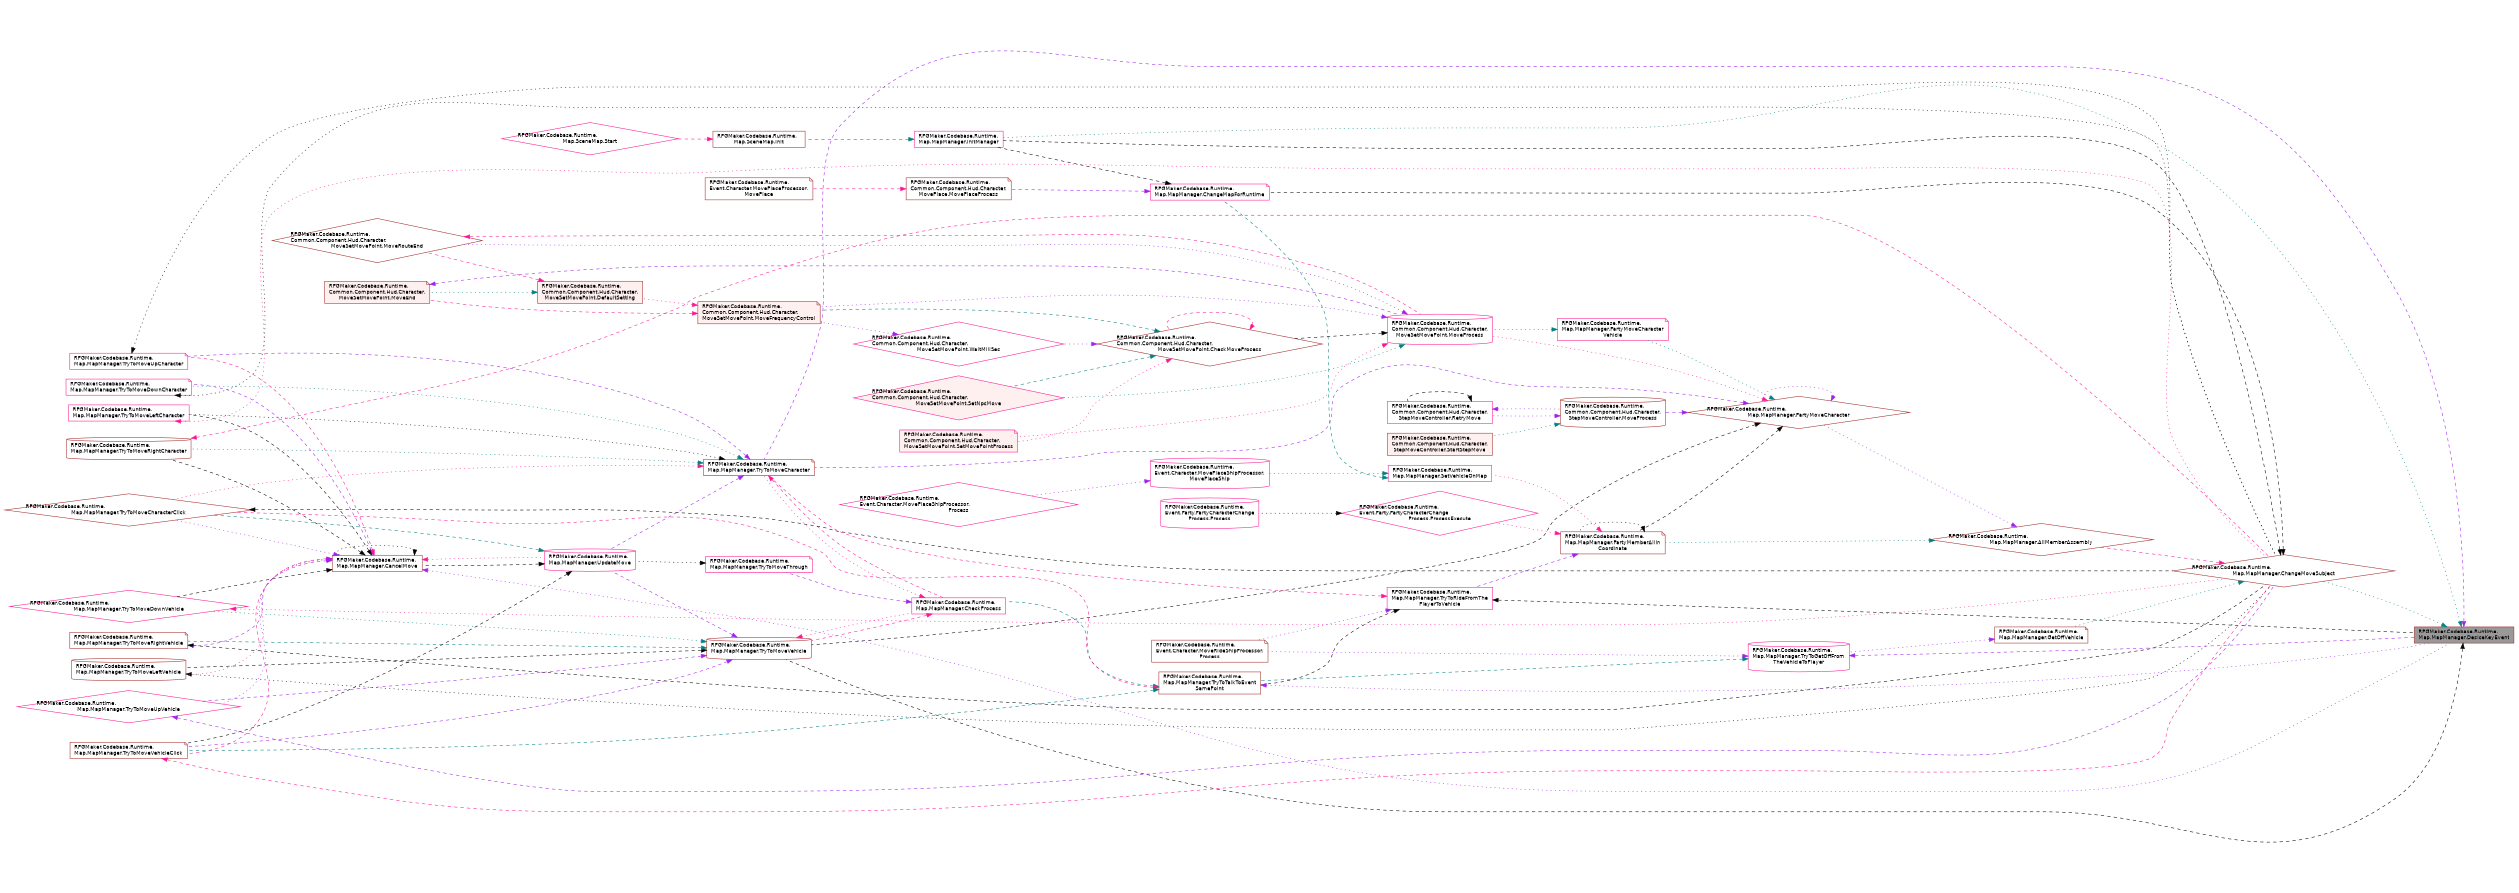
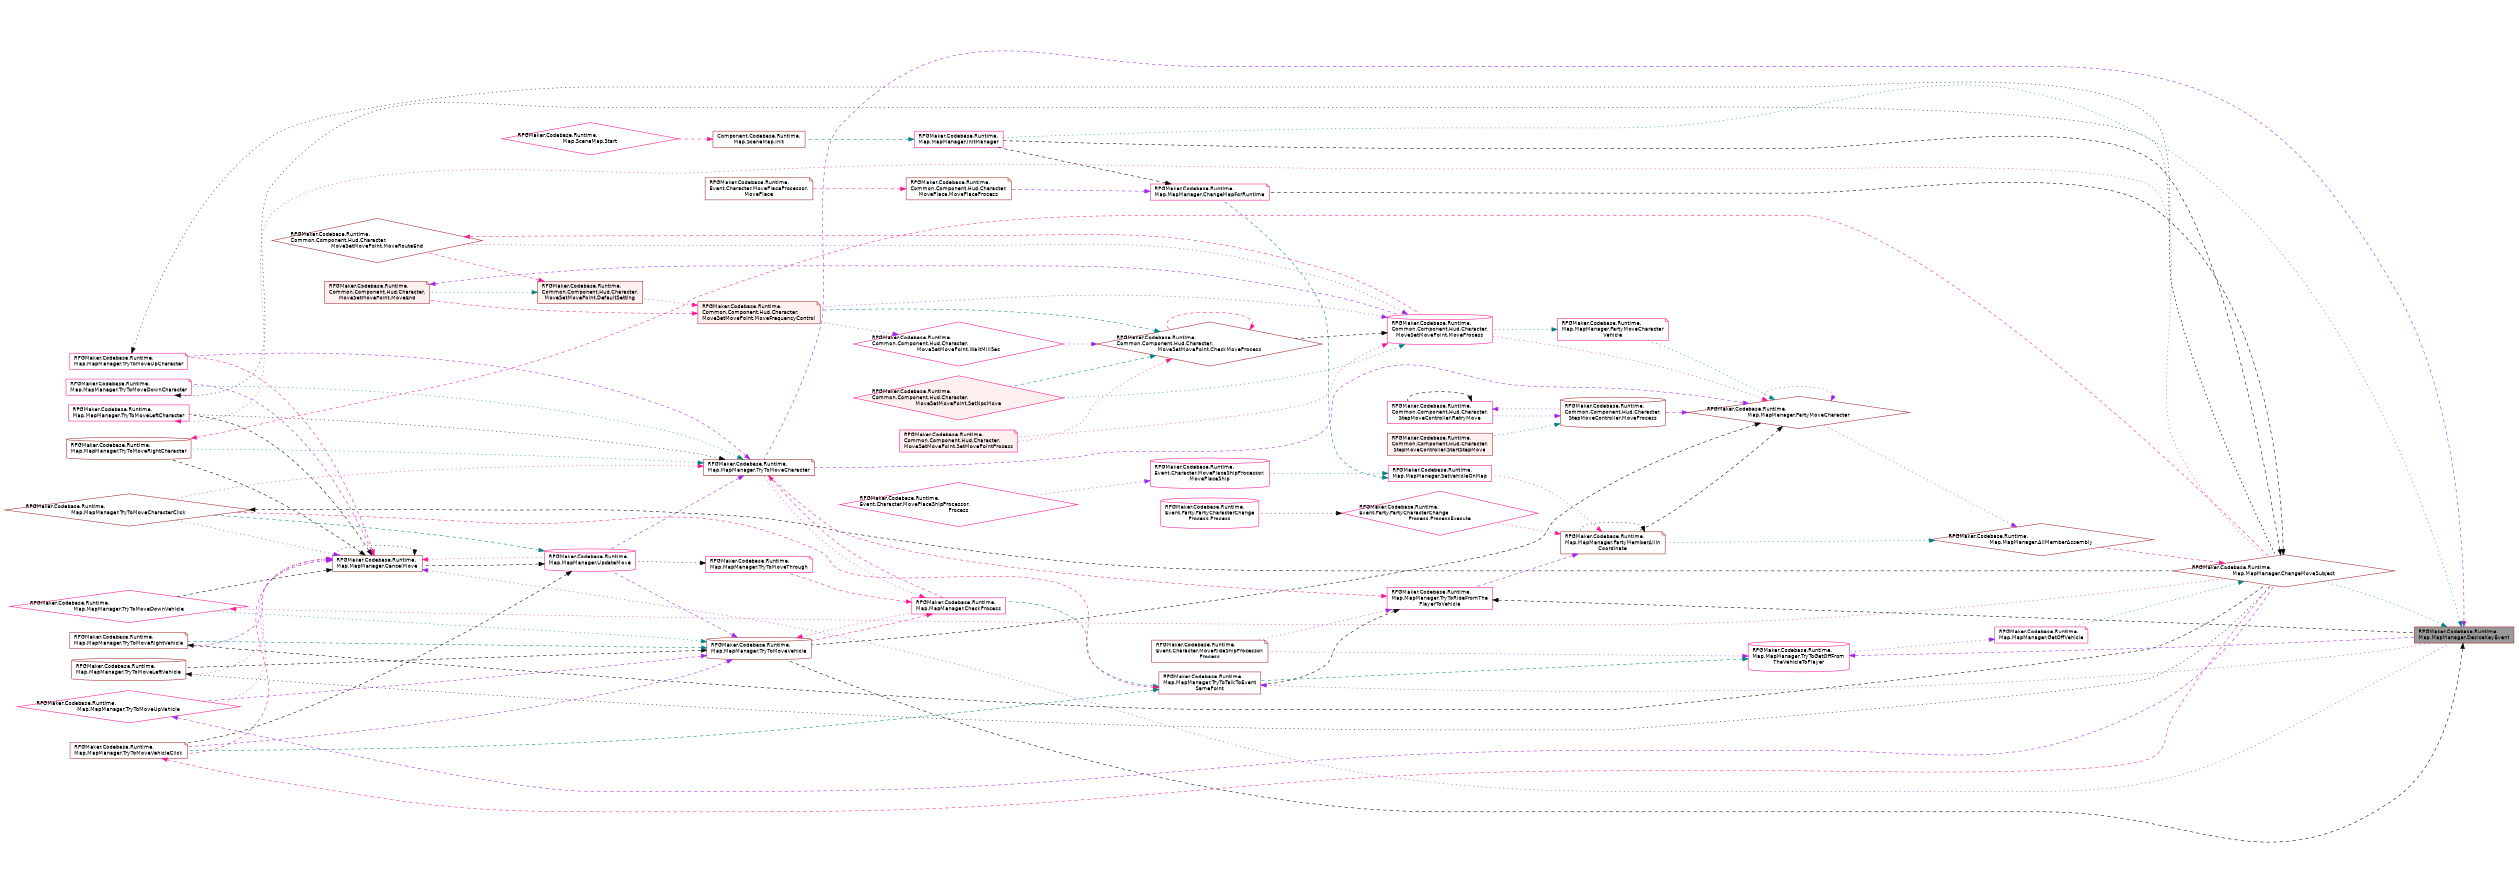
node "RPGMaker.Codebase.Runtime. Map.SceneMap.Init": label "RPGMaker.Codebase.Runtime. Map.SceneMap.Init" -> "Component.Codebase.Runtime. Map.SceneMap.Init"
edge "RPGMaker.Codebase.Runtime. Map.MapManager.TryToMoveThrough" -> "RPGMaker.Codebase.Runtime. Map.MapManager.CheckProcess": color purple -> deeppink
node "RPGMaker.Codebase.Runtime. Map.MapManager.GetOffVehicle": color brown -> deeppink
